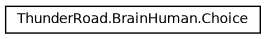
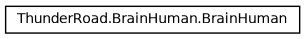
node "ThunderRoad.BrainHuman.Choice": label "ThunderRoad.BrainHuman.Choice" -> "ThunderRoad.BrainHuman.BrainHuman"
